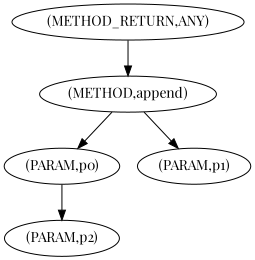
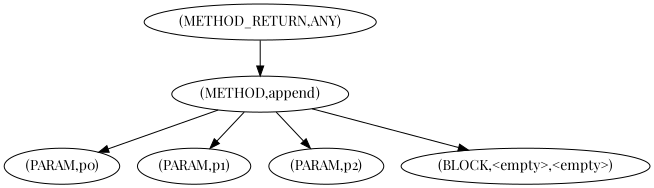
node "(BLOCK,<empty>,<empty>)": added
edge "(PARAM,p0)" -> "(PARAM,p2)": now "(METHOD,append)" -> "(PARAM,p2)"
